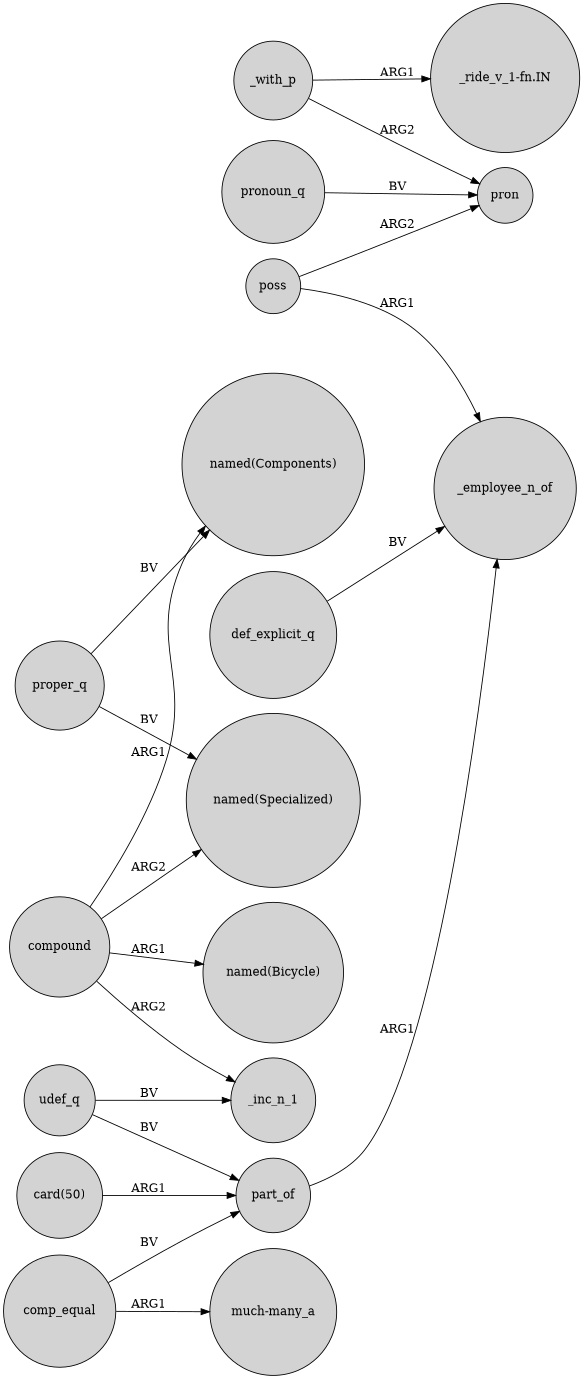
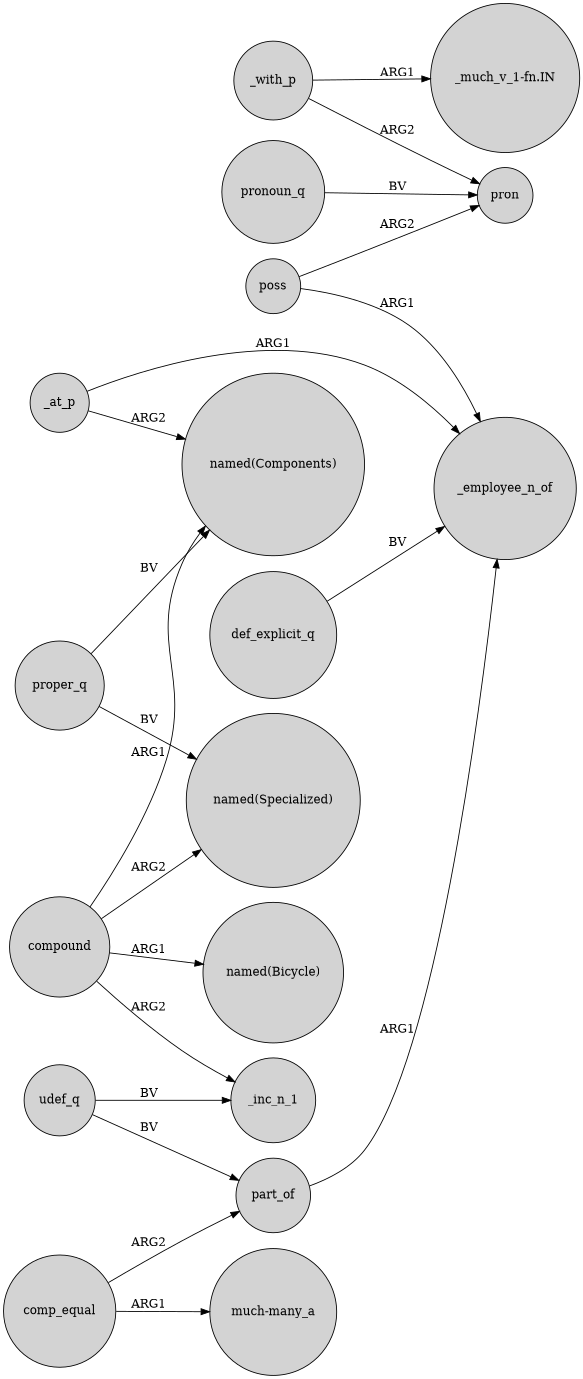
node "_ride_v_1-fn.IN": label "_ride_v_1-fn.IN" -> "_much_v_1-fn.IN"
node "_at_p": added
node "card(50)": removed
edge "comp_equal" -> "part_of": label "BV" -> "ARG2"
